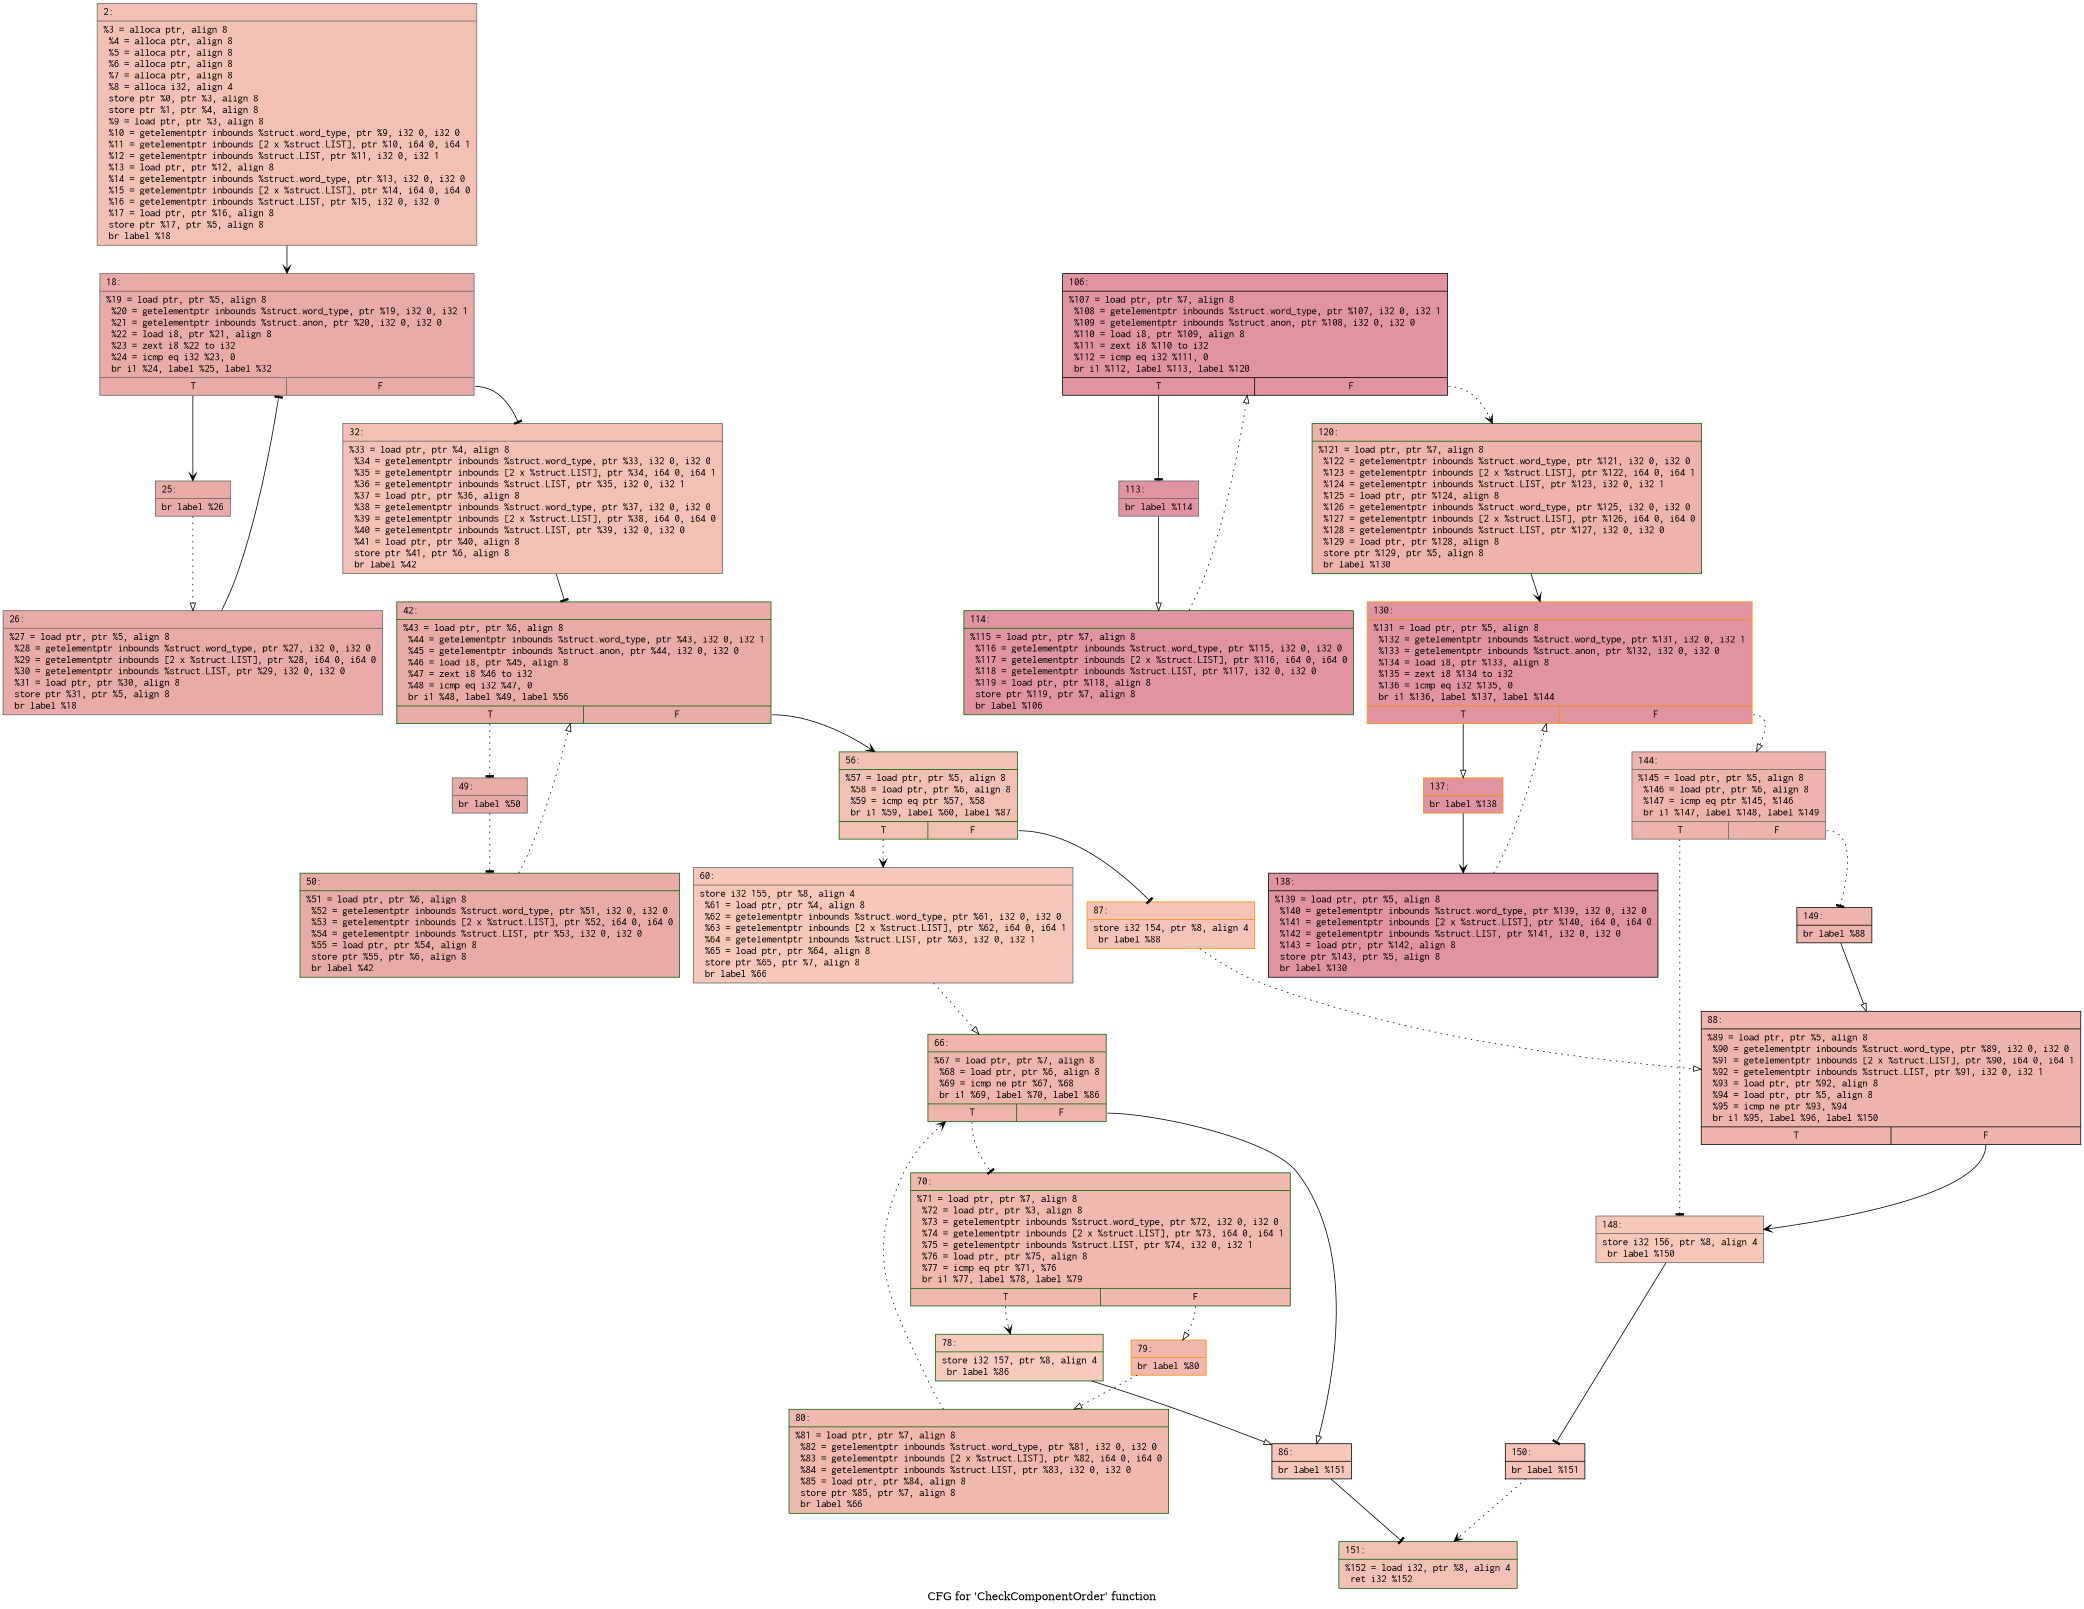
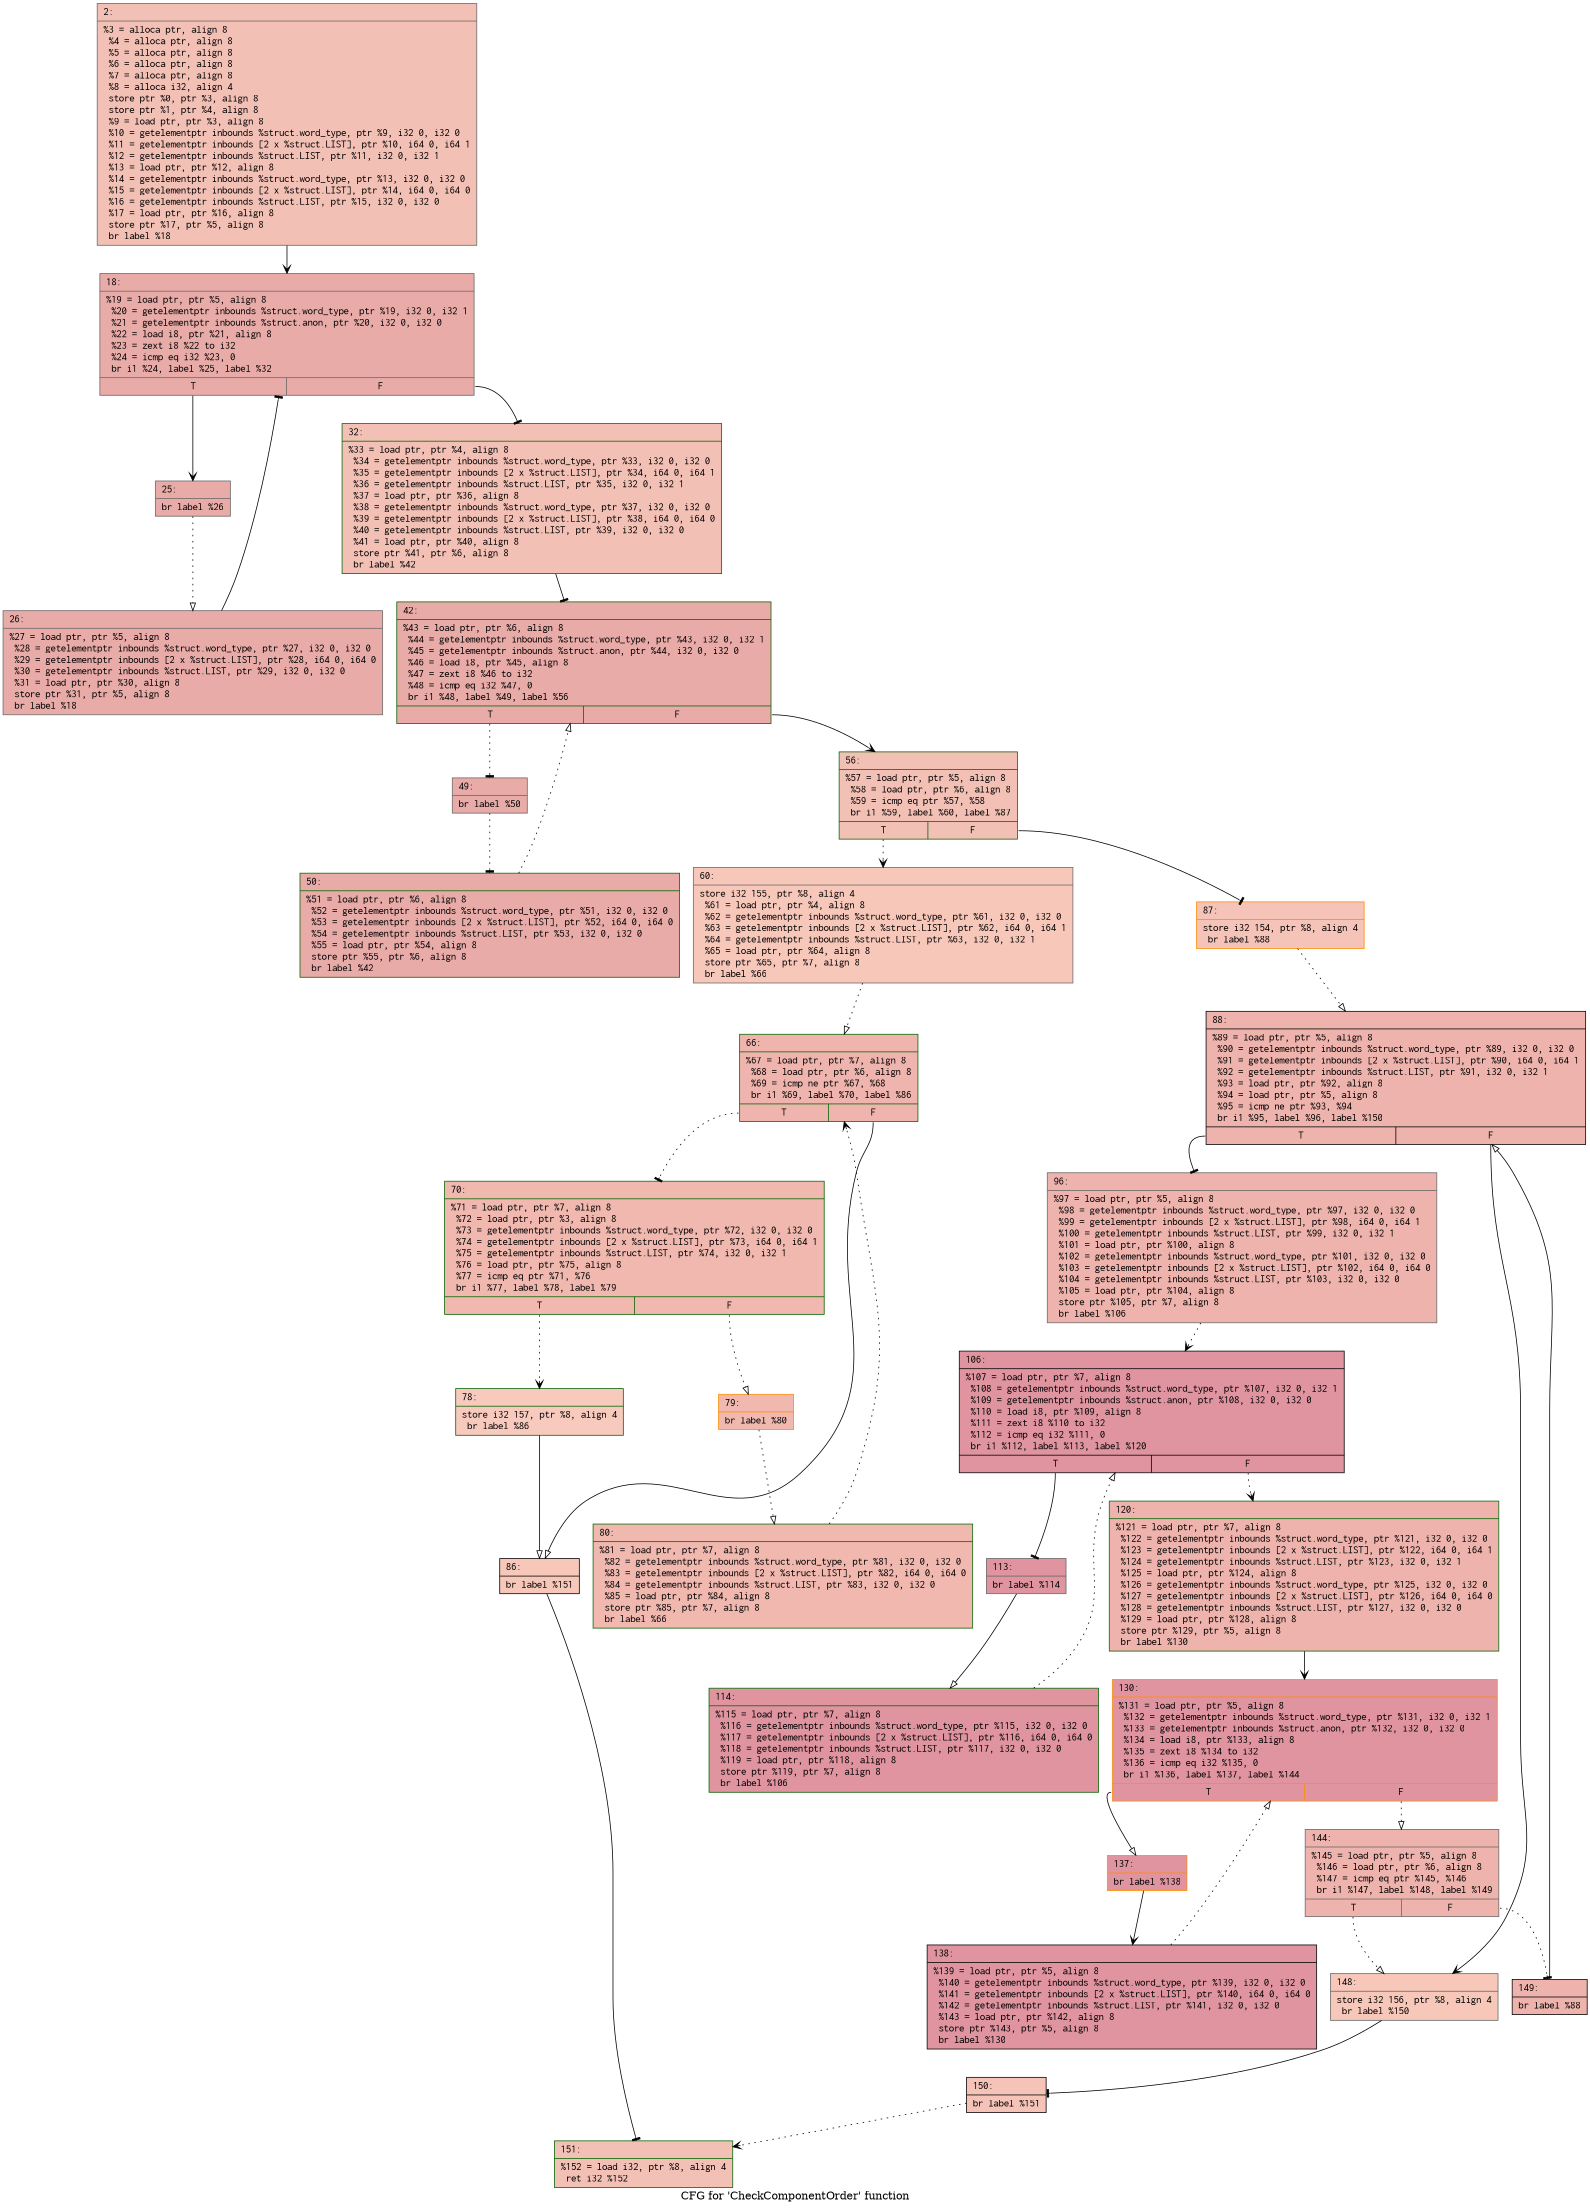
node "32:": color gray40 -> darkgreen
edge "144:" -> "148:": arrowhead tee -> onormal
node "96:": added
